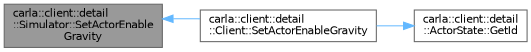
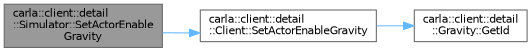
edge "carla::client::detail ::Client::SetActorEnableGravity" -> "carla::client::detail ::Simulator::SetActorEnable Gravity": reversed
node "carla::client::detail ::ActorState::GetId": label "carla::client::detail ::ActorState::GetId" -> "carla::client::detail ::Gravity::GetId"
